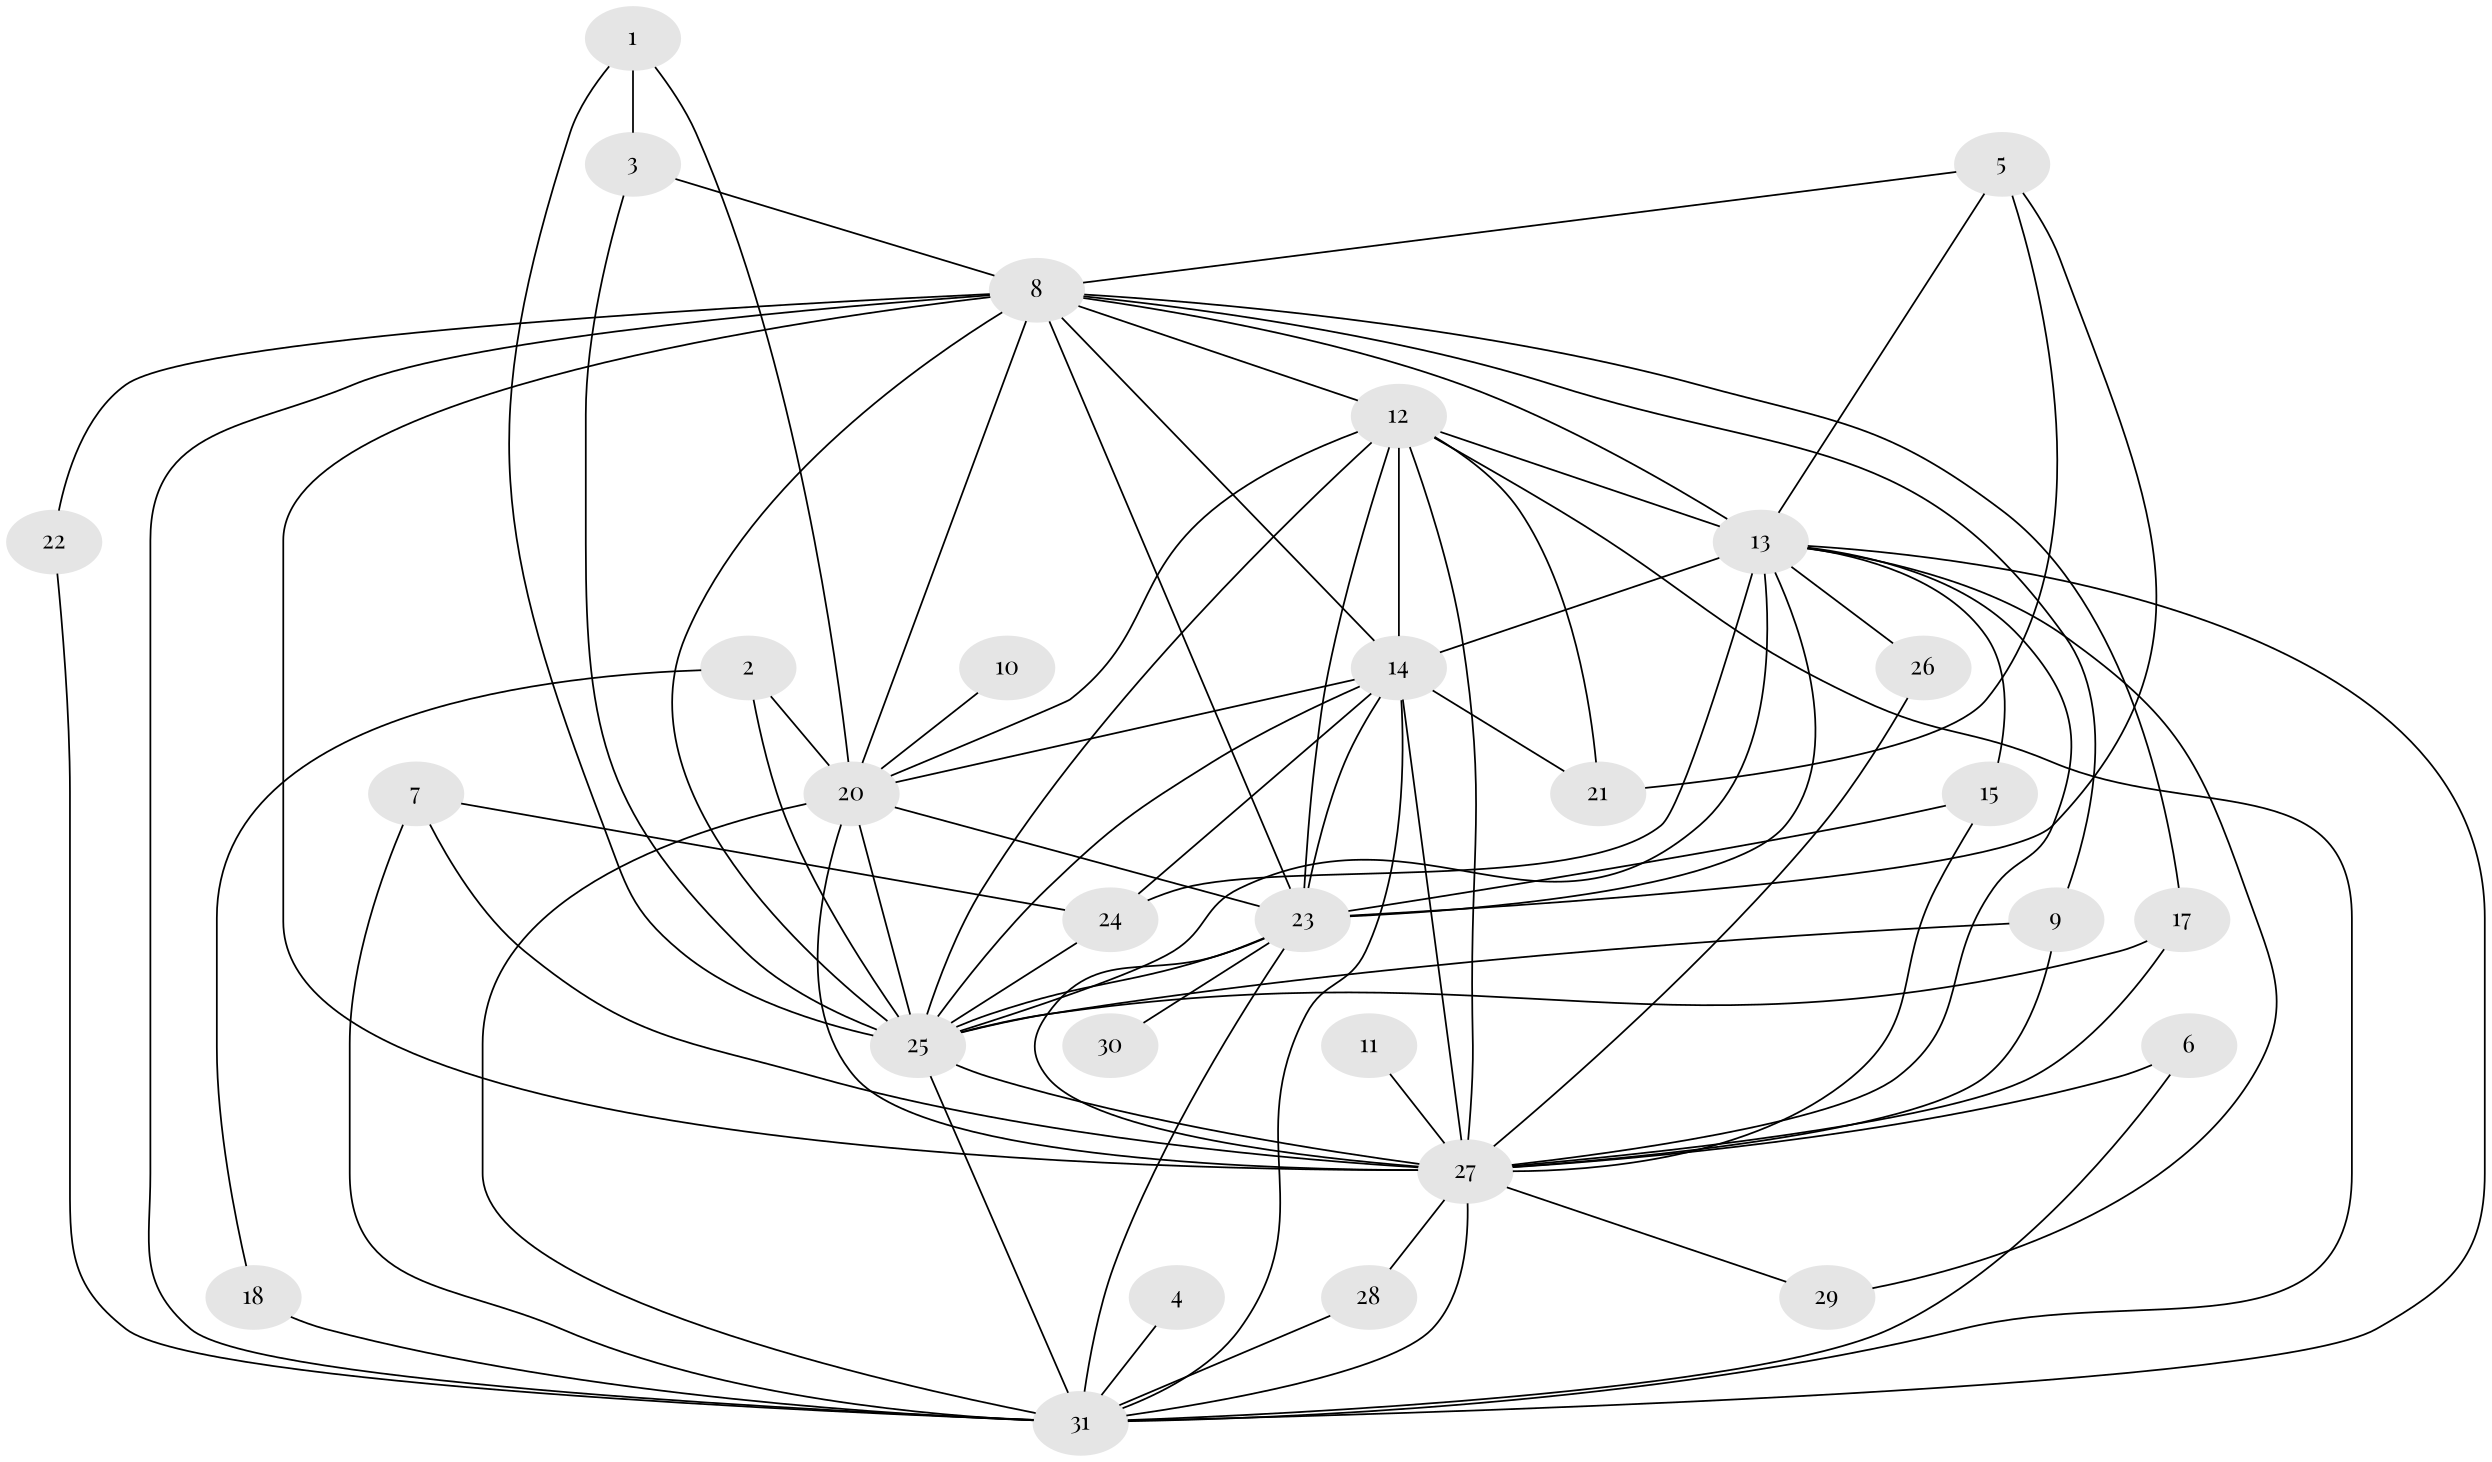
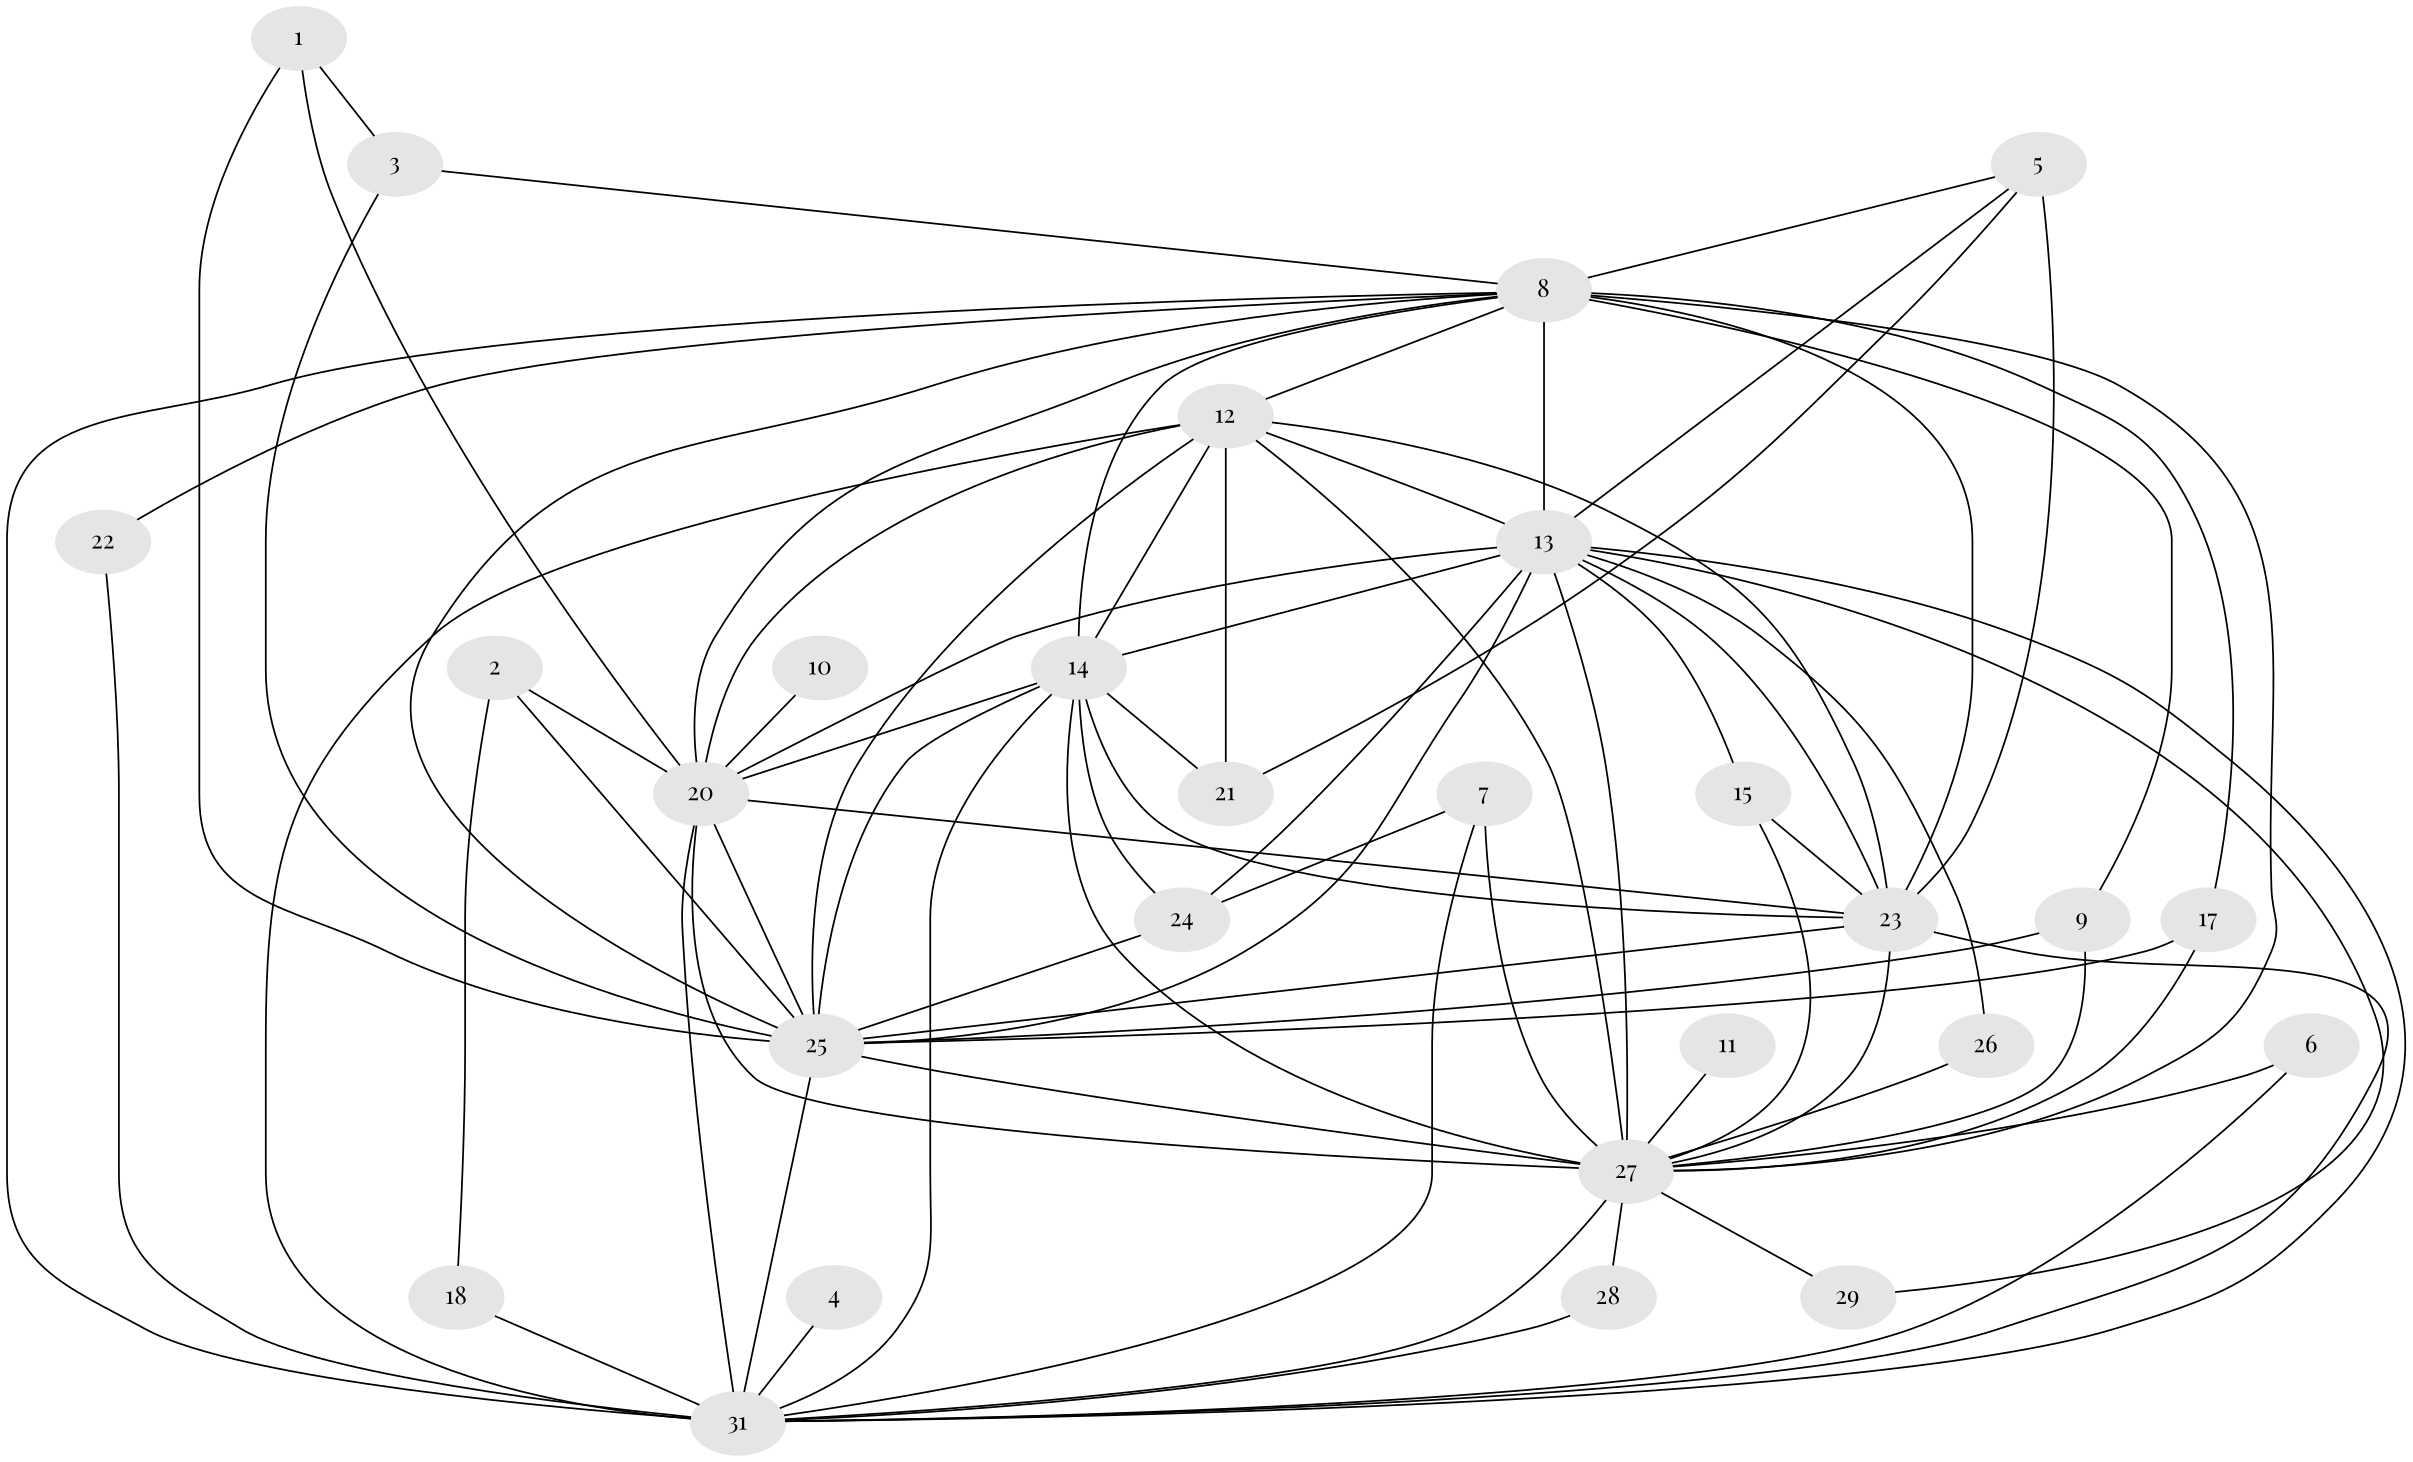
edge "13" -- "20": added
node "30": removed
